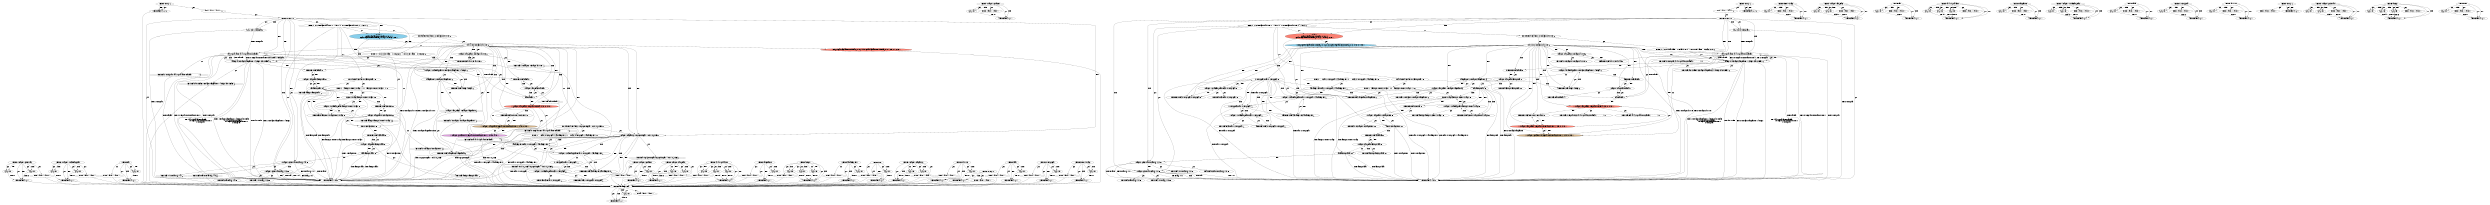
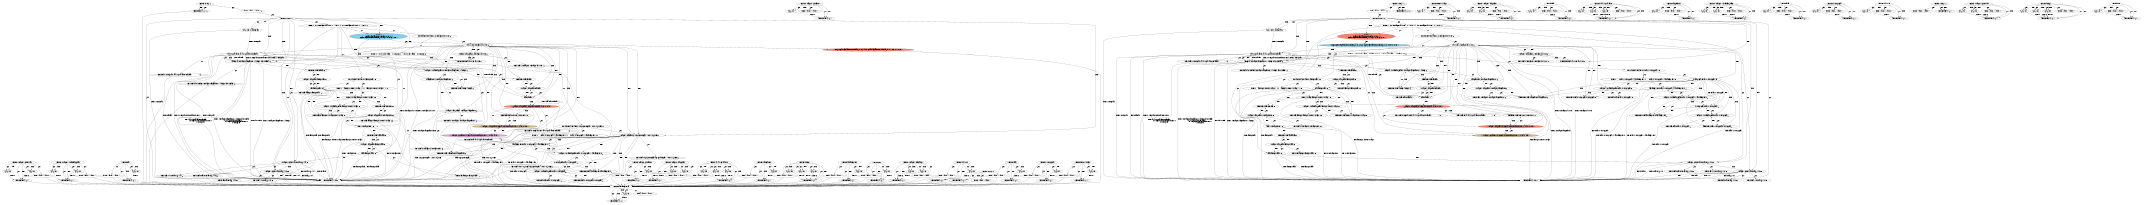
node "(CONTROL_STRUCTURE,IF,if (core_->sync_manager()))": added
